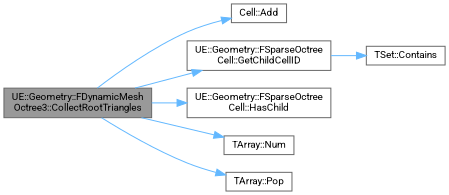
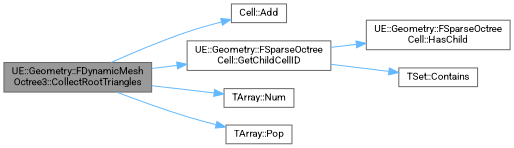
edge "UE::Geometry::FDynamicMesh Octree3::CollectRootTriangles" -> "UE::Geometry::FSparseOctree Cell::HasChild": now "UE::Geometry::FSparseOctree Cell::GetChildCellID" -> "UE::Geometry::FSparseOctree Cell::HasChild"
